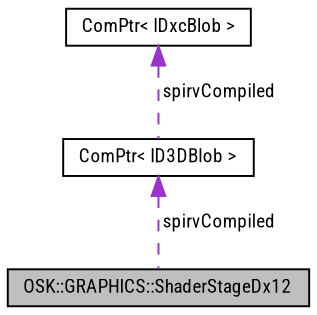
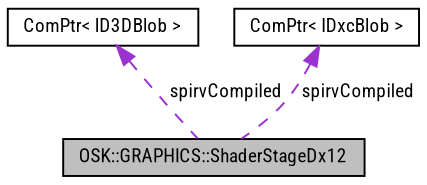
edge "ComPtr< ID3DBlob >" -> "ComPtr< IDxcBlob >": now "OSK::GRAPHICS::ShaderStageDx12" -> "ComPtr< IDxcBlob >"
